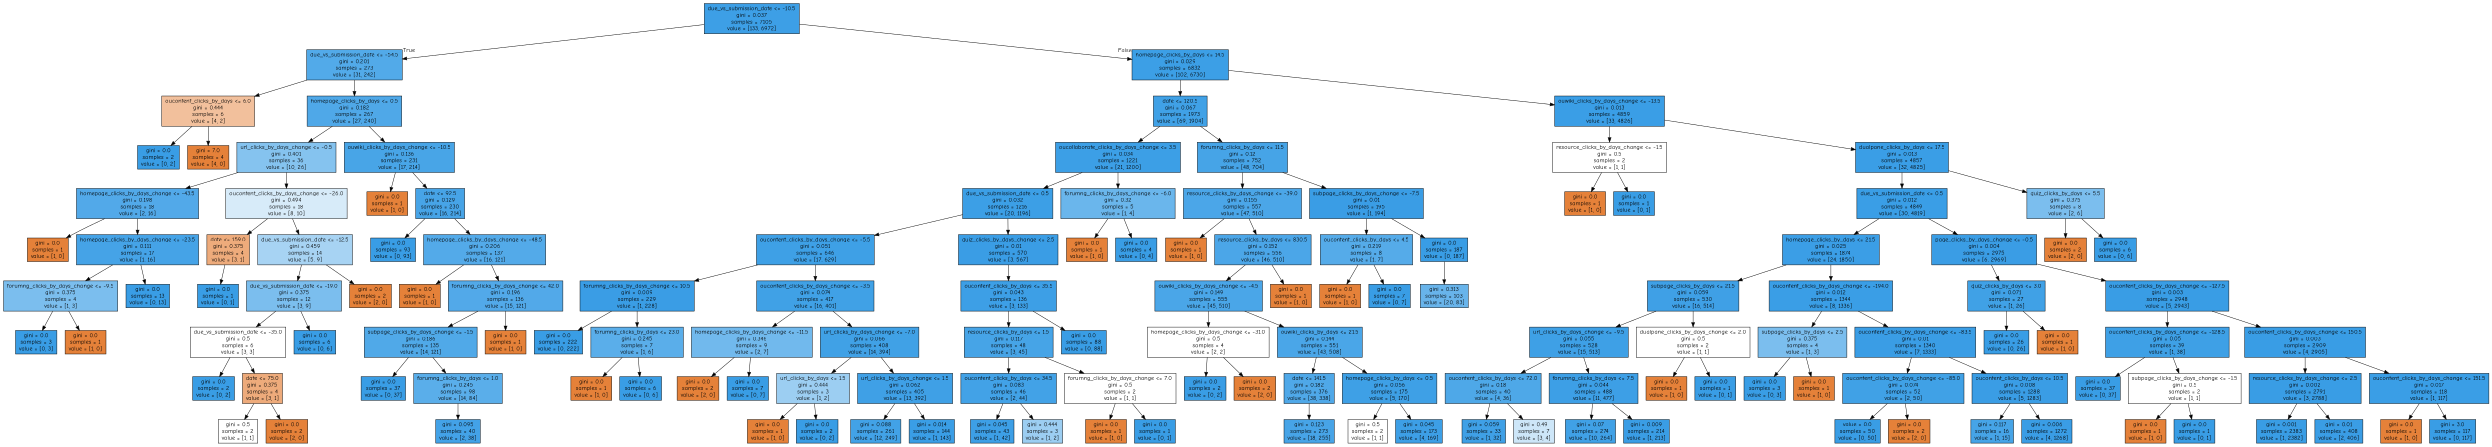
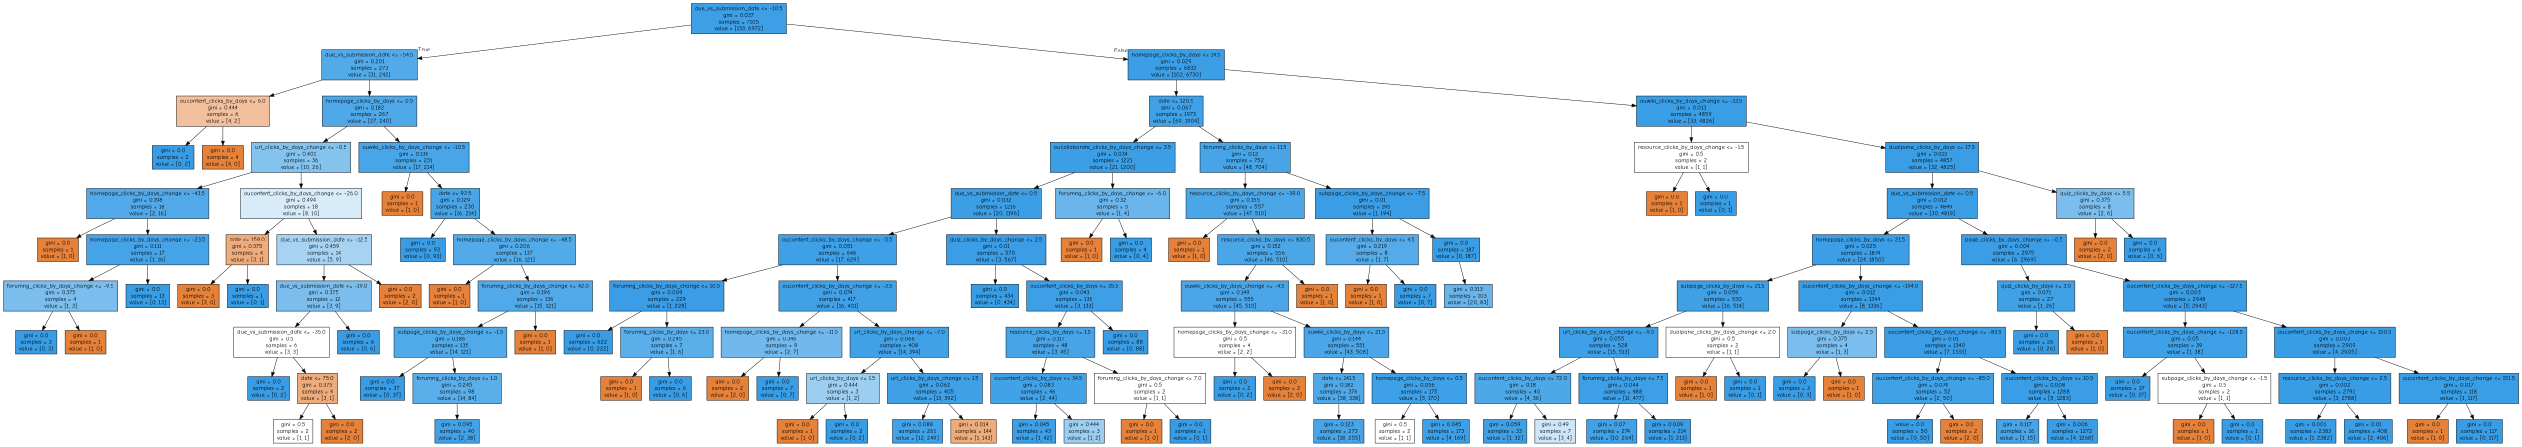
node "gini = 7.0 samples = 4 value = [4, 0]": label "gini = 7.0 samples = 4 value = [4, 0]" -> "gini = 0.0 samples = 4 value = [4, 0]"
node "gini = 0.0 samples = 3 value = [3, 0]": added
node "gini = 0.0 samples = 434 value = [0, 434]": added
node "gini = 0.0 samples = 222 value = [0, 222]": label "gini = 0.0 samples = 222 value = [0, 222]" -> "gini = 0.0 samples = 622 value = [0, 222]"
node "gini = 0.014 samples = 144 value = [1, 143]": fillcolor #399de5fd -> #e58139aa
node "gini = 3.0 samples = 117 value = [0, 117]": label "gini = 3.0 samples = 117 value = [0, 117]" -> "gini = 0.0 samples = 117 value = [0, 117]"
